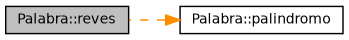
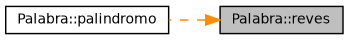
edge "Palabra::reves" -> "Palabra::palindromo": reversed
